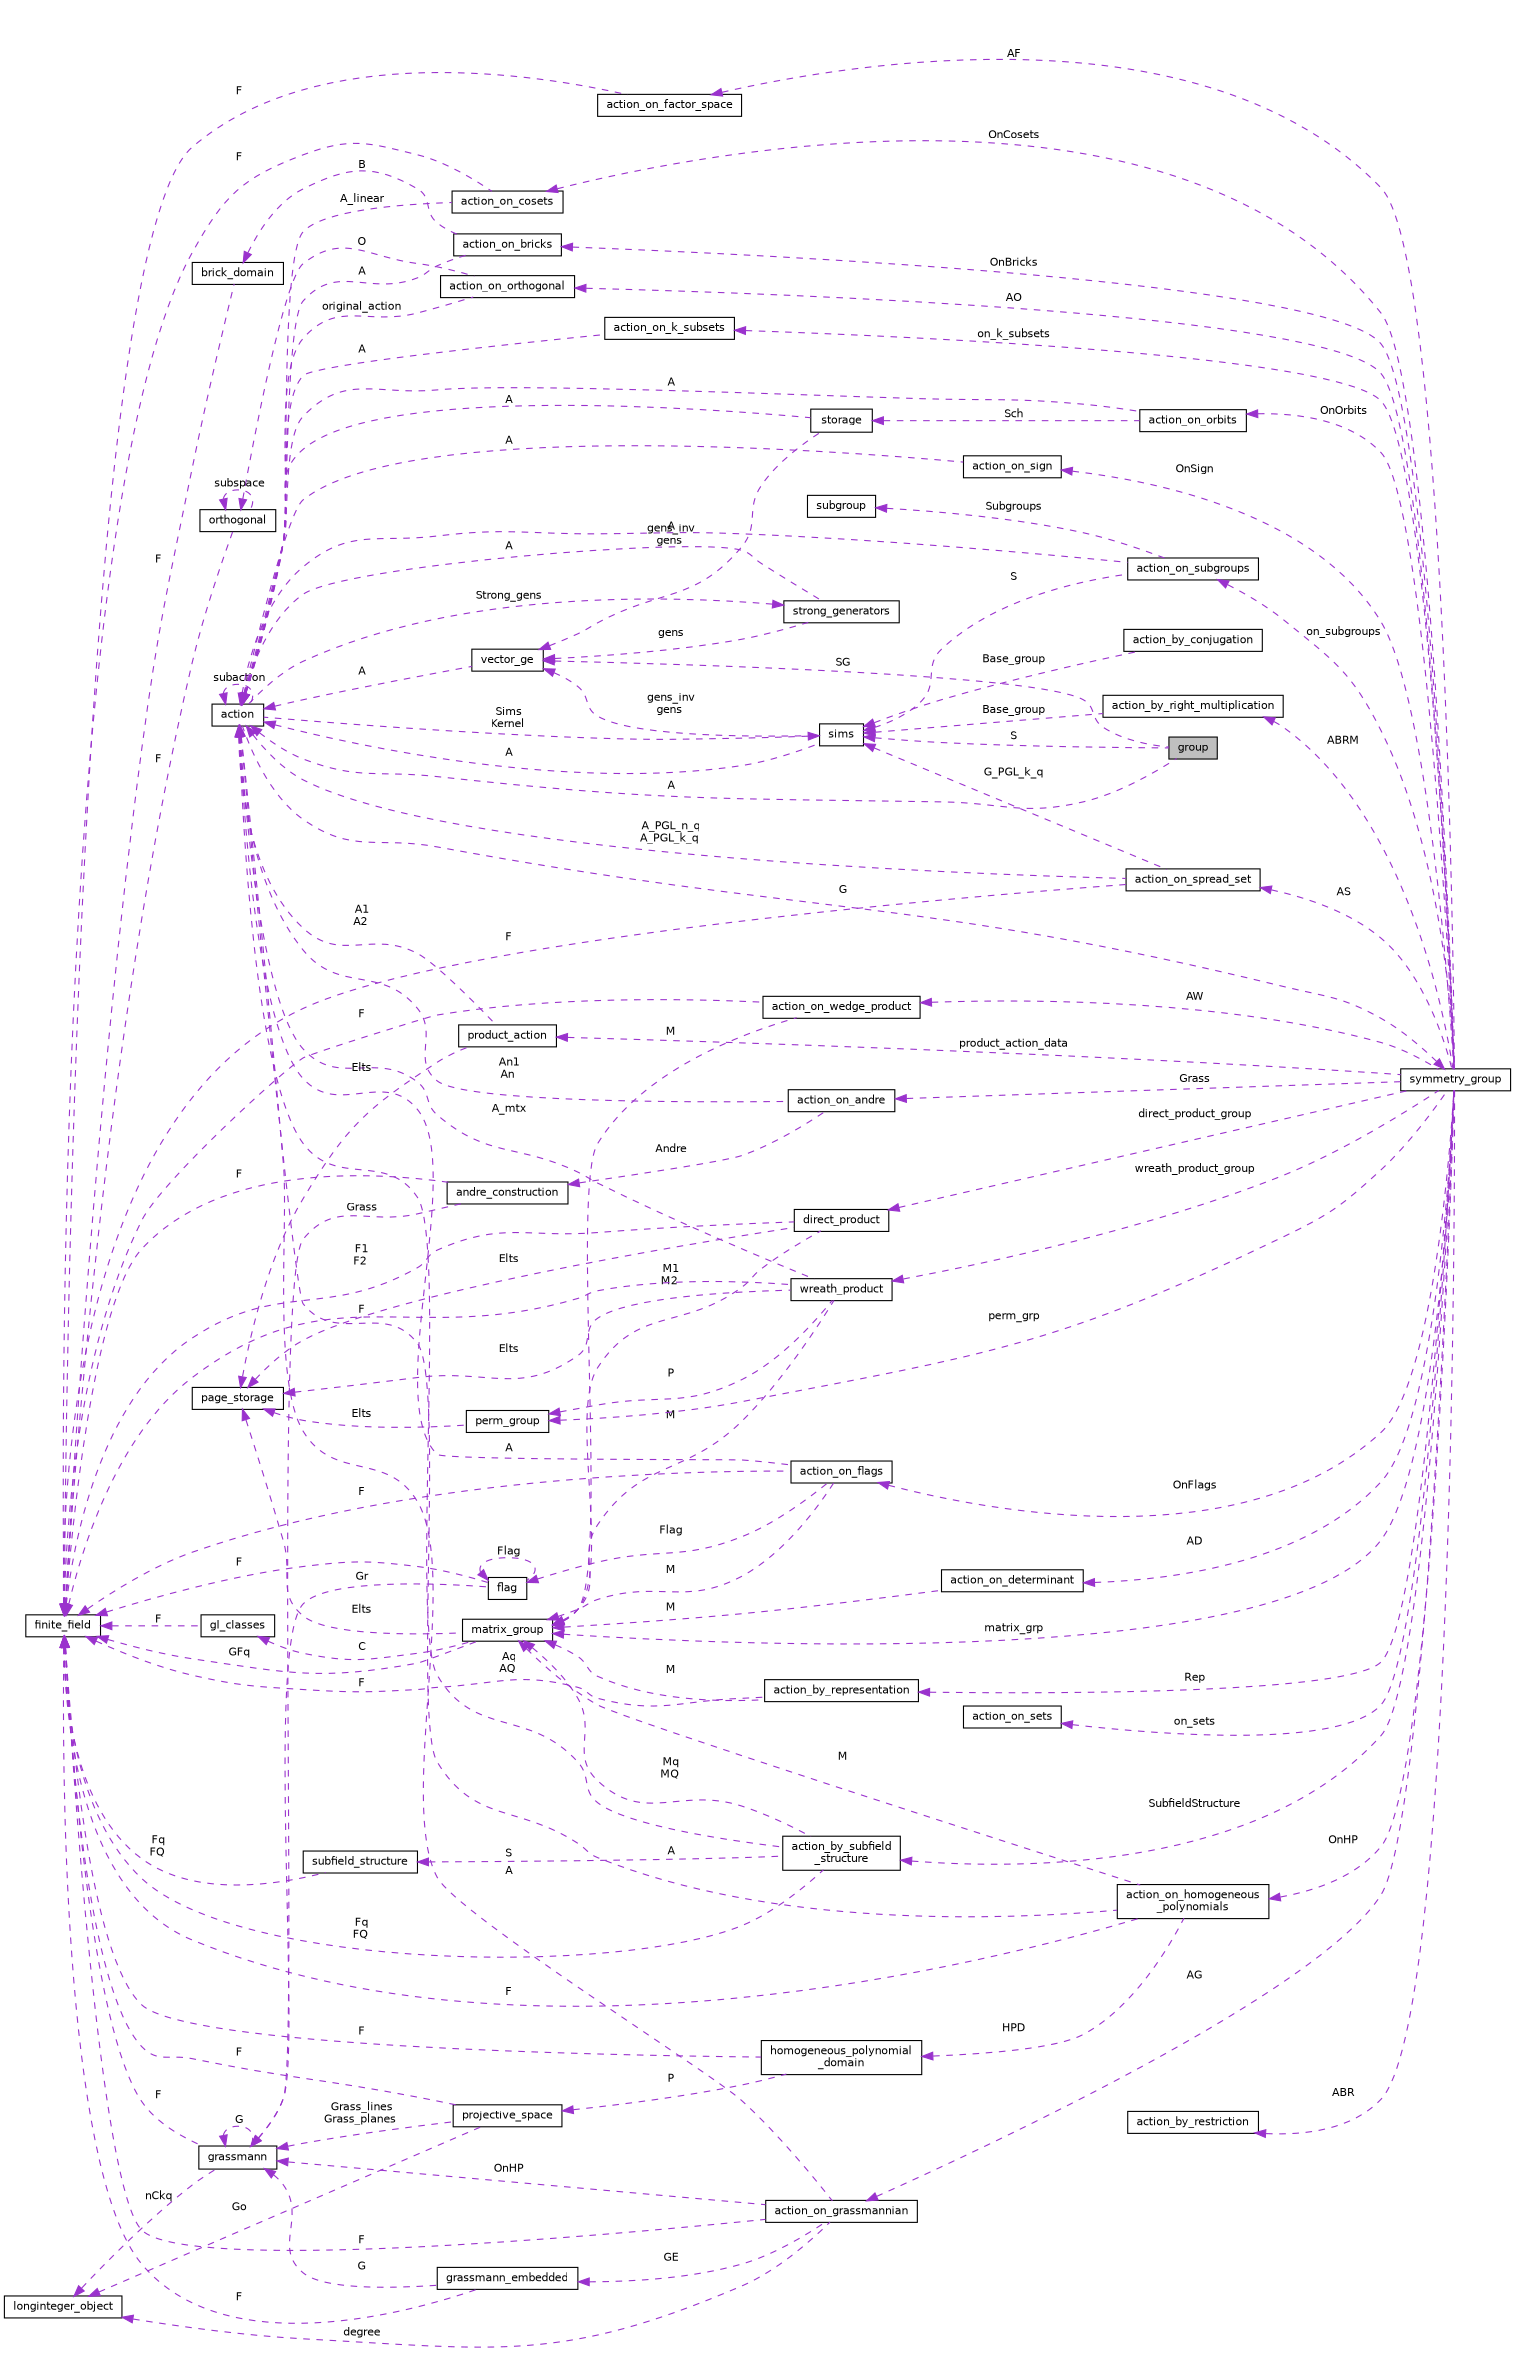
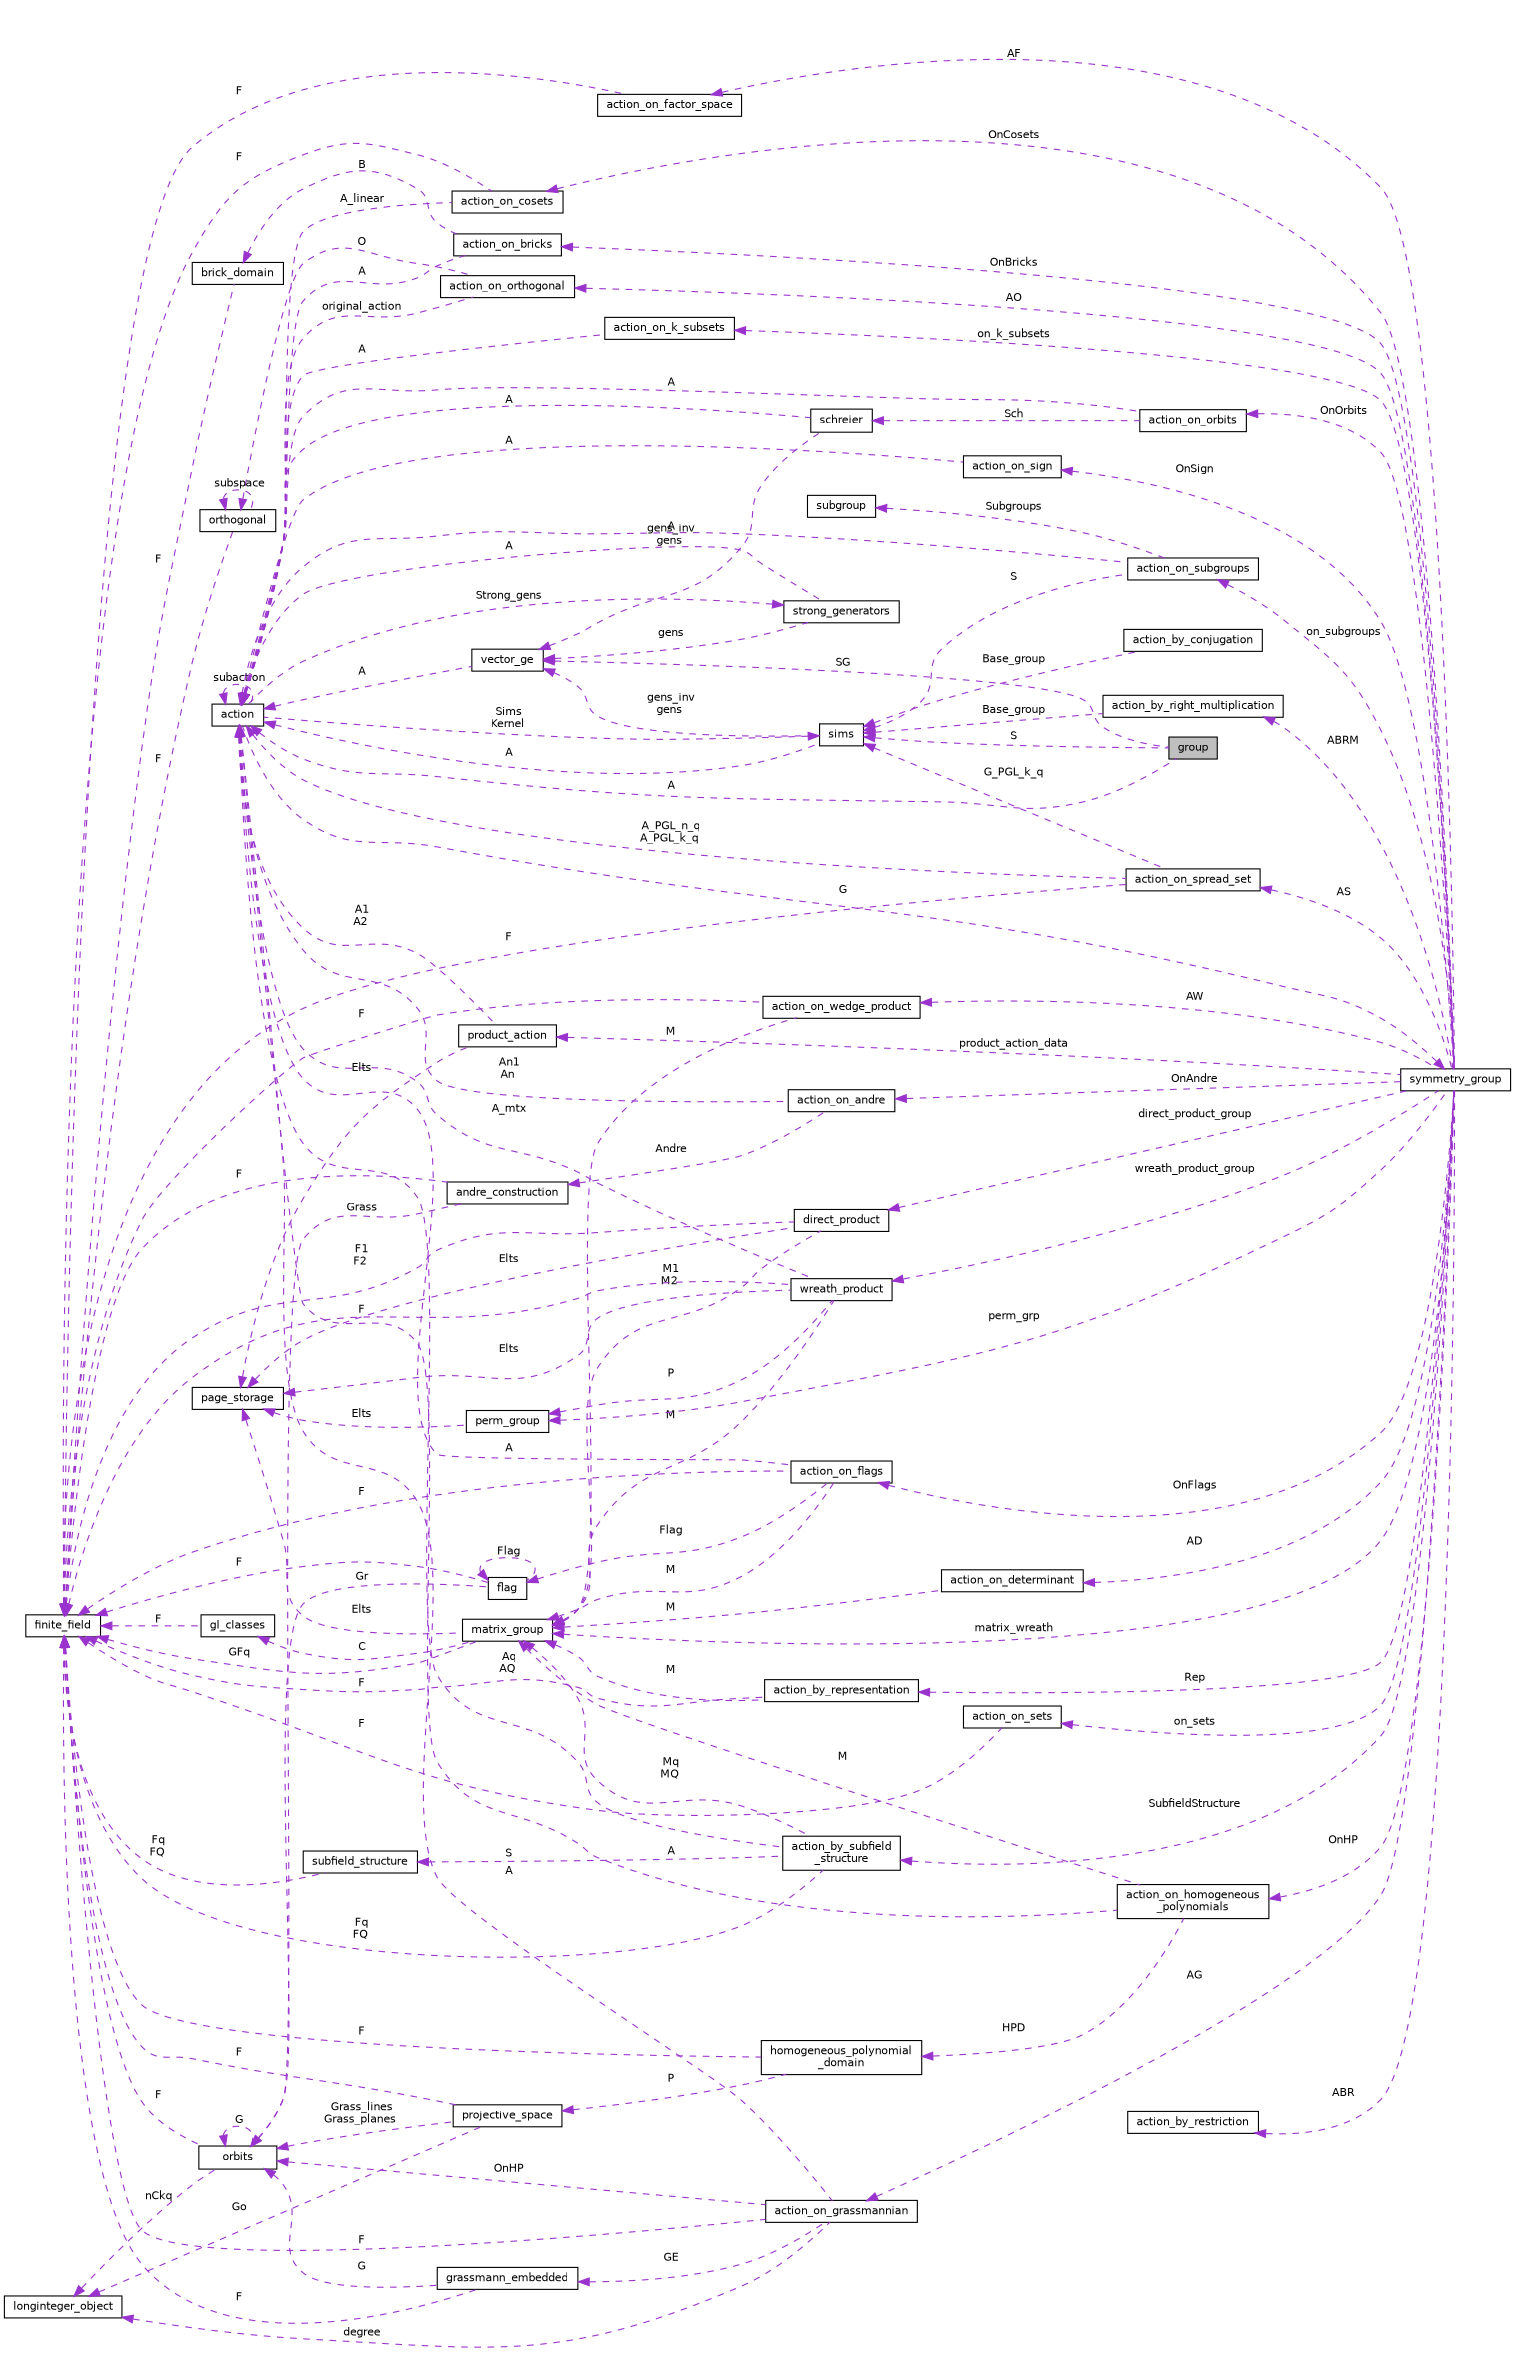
node "storage": label "storage" -> "schreier"
edge "symmetry_group" -> "action_on_andre": label " Grass" -> " OnAndre"
edge "symmetry_group" -> "matrix_group": label " matrix_grp" -> " matrix_wreath"
edge "action_on_homogeneous _polynomials" -> "finite_field": now "action_on_sets" -> "finite_field"
node "grassmann": label "grassmann" -> "orbits"
